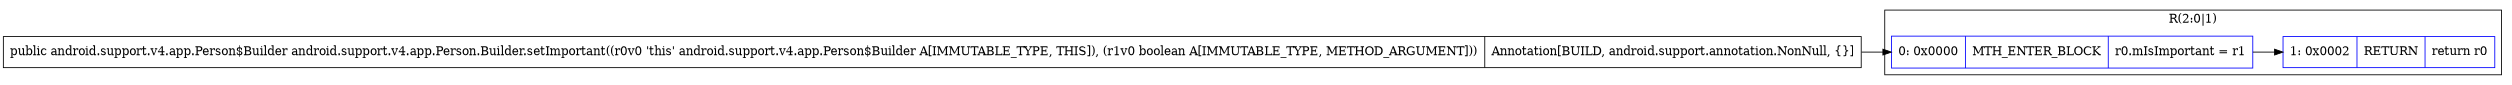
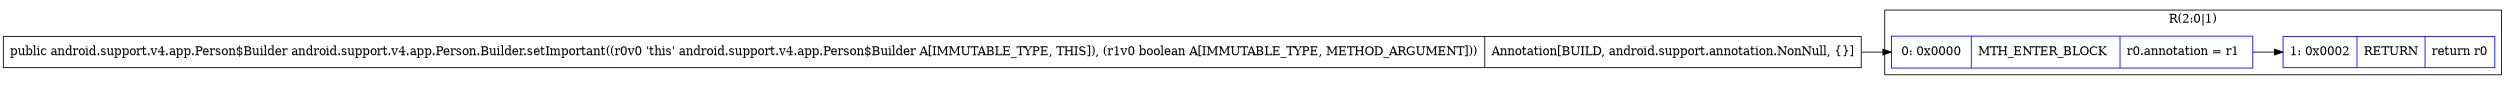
node "0: 0x0000": text "r0.mIsImportant = r1" -> "r0.annotation = r1"
